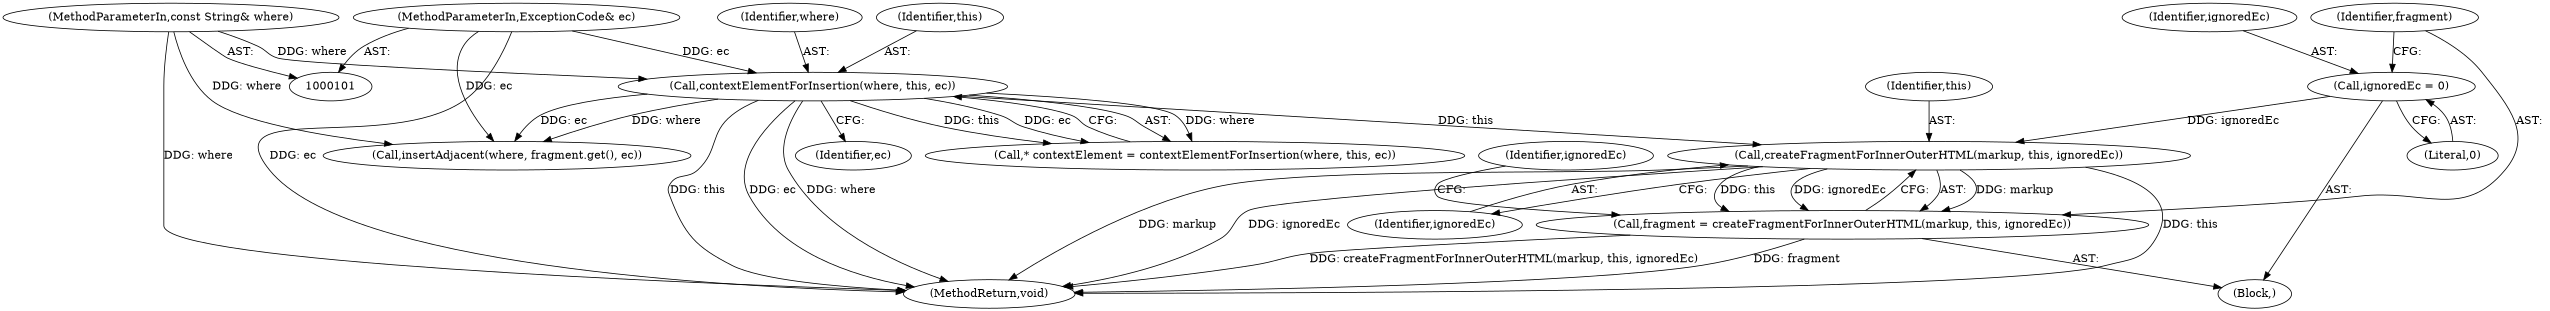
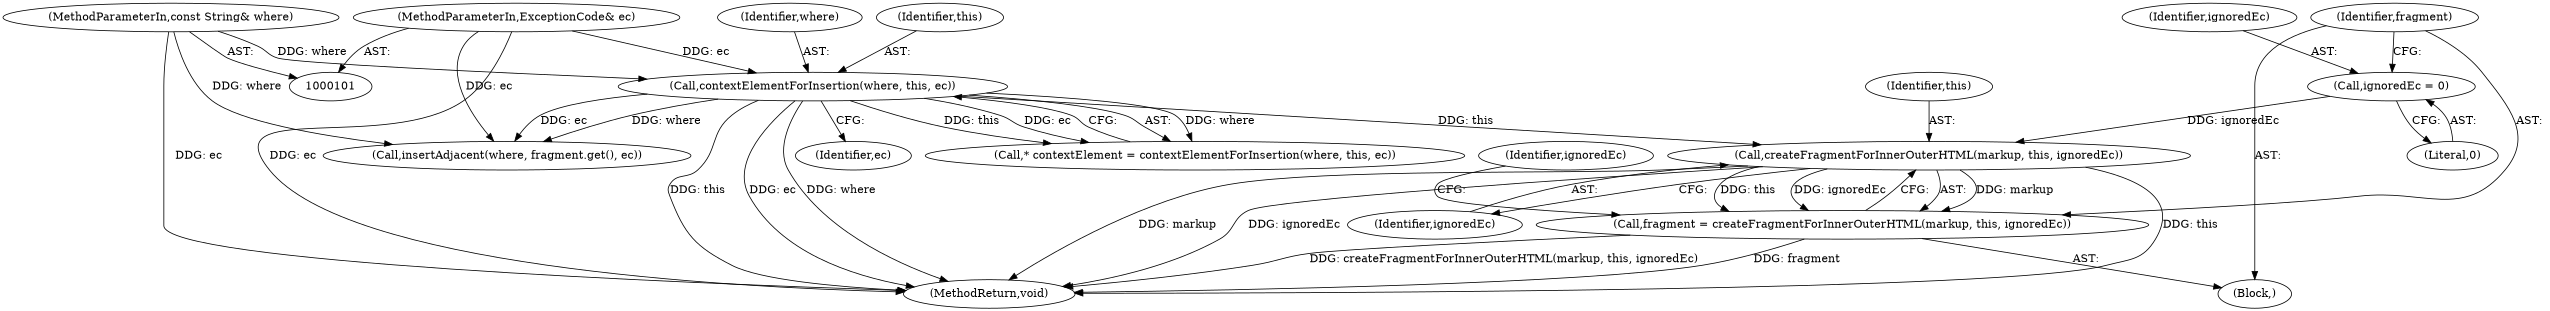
edge "(MethodParameterIn,const String& where)" -> "(MethodReturn,void)": label "DDG: where" -> "DDG: ec"
edge "(Call,ignoredEc = 0)" -> "(Block,)": now "(Identifier,fragment)" -> "(Block,)"
